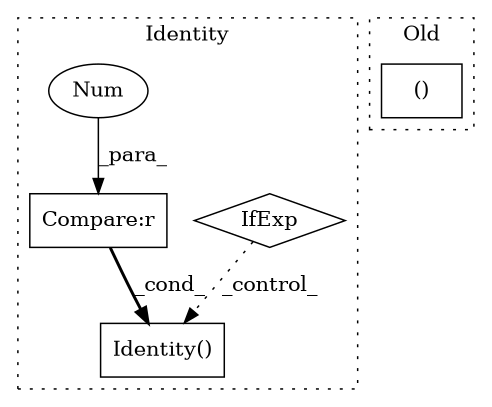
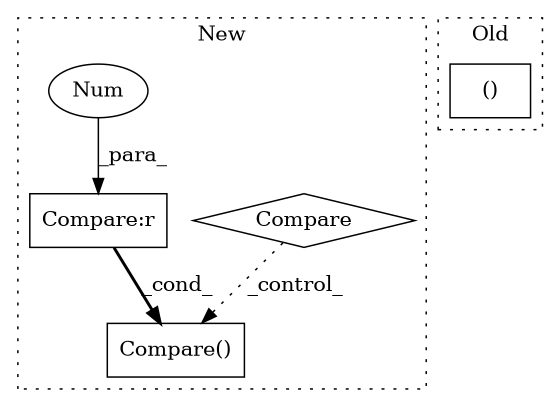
cluster "Identity": label "Identity" -> "New"
node "IfExp": label "IfExp" -> "Compare"
node "Identity()": label "Identity()" -> "Compare()"
